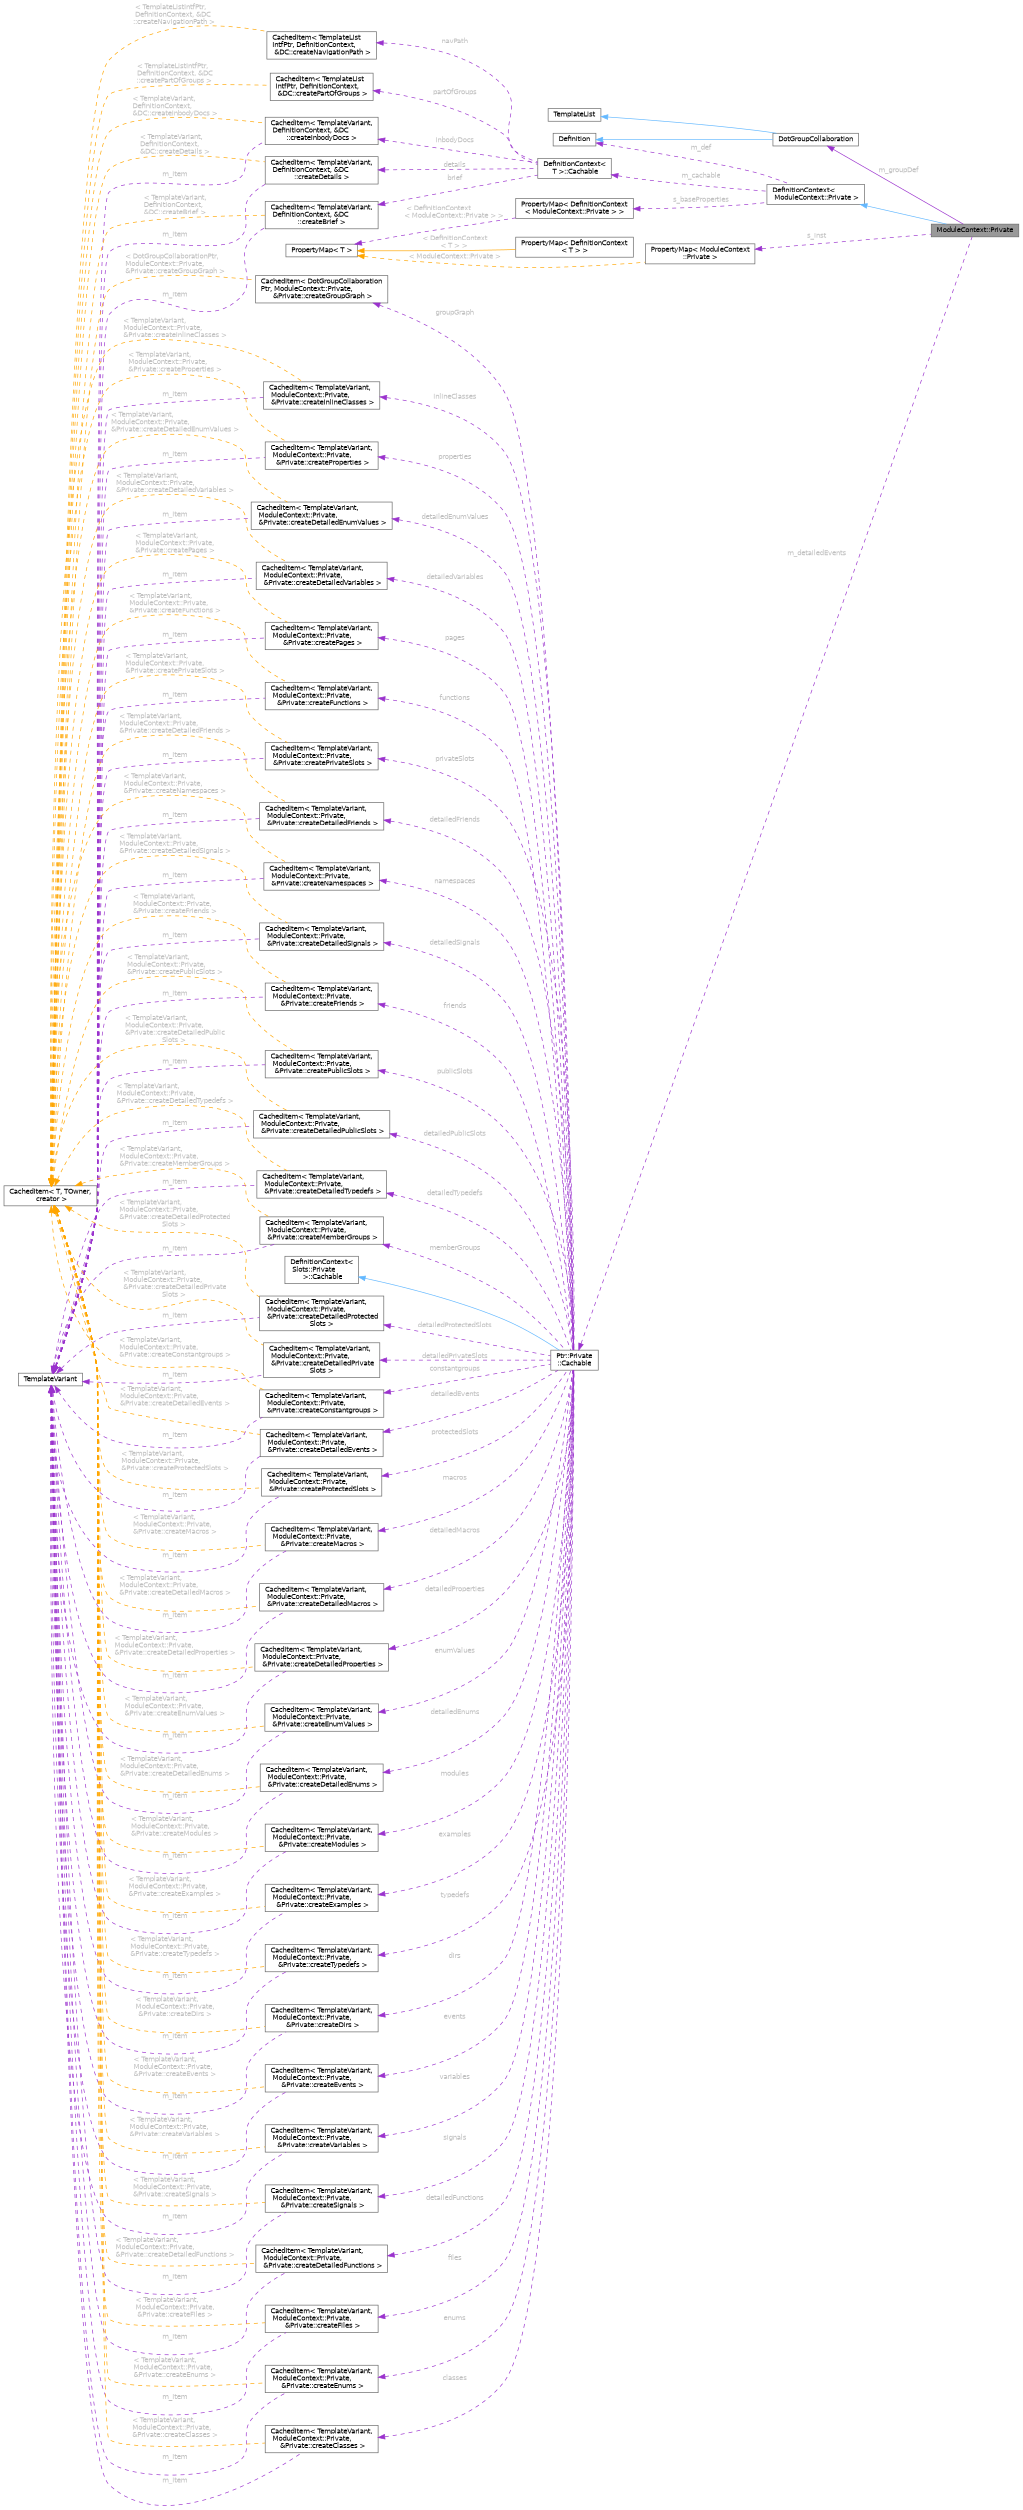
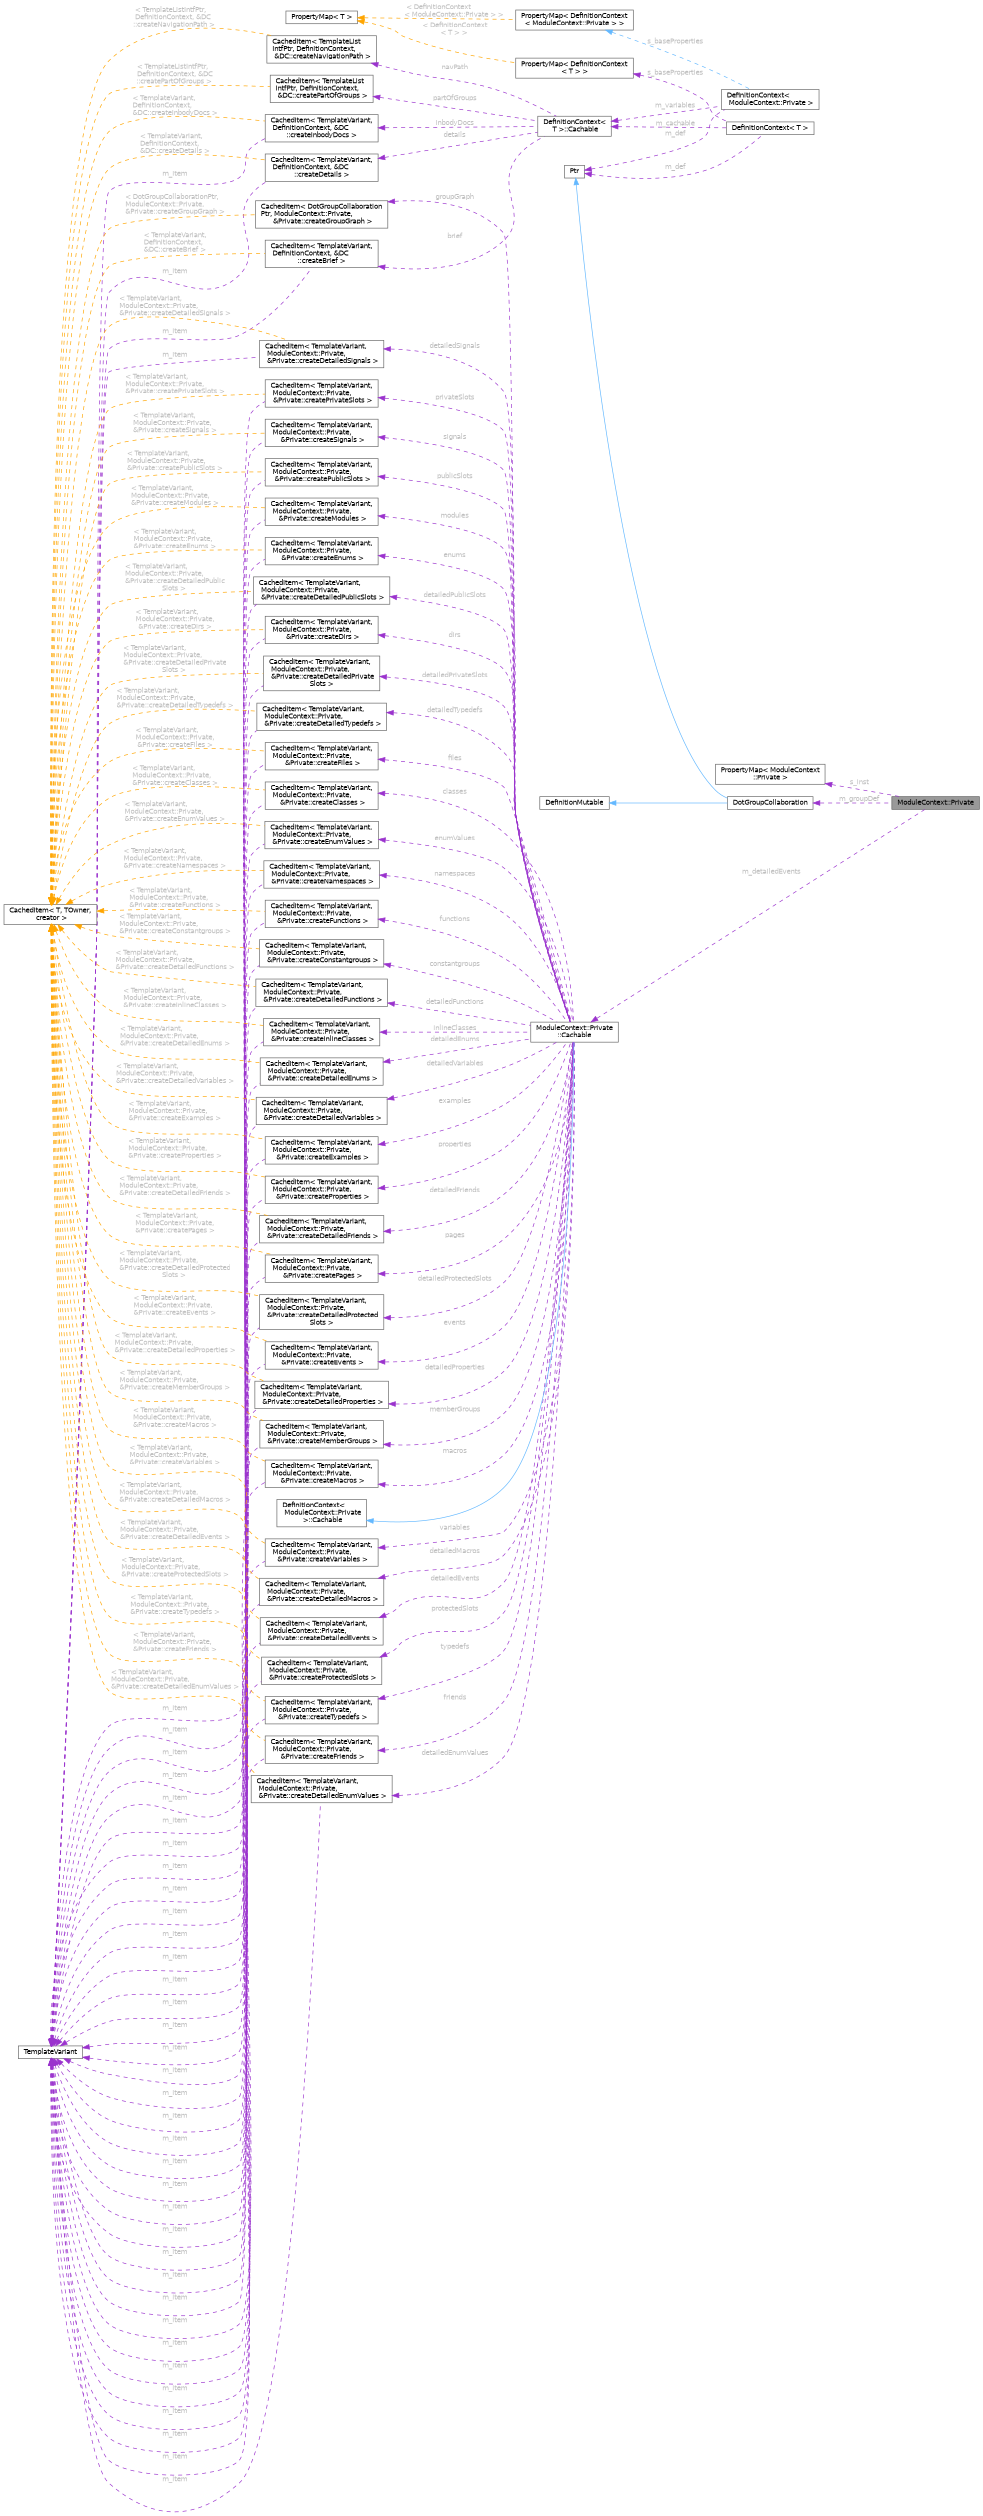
node "TemplateList": label "TemplateList" -> "DefinitionMutable"
node "DefinitionContext< T >": added
node "Definition": label "Definition" -> "Ptr"
edge "DefinitionContext< ModuleContext::Private >" -> "DefinitionContext< T >::Cachable": label " m_cachable" -> " m_variables"
edge "ModuleContext::Private" -> "DotGroupCollaboration": style solid -> dashed
edge "DefinitionContext< ModuleContext::Private >" -> "PropertyMap< DefinitionContext < ModuleContext::Private > >": color darkorchid3 -> steelblue1
edge "ModuleContext::Private" -> "DefinitionContext< ModuleContext::Private >": removed
edge "PropertyMap< DefinitionContext < ModuleContext::Private > >" -> "PropertyMap< T >": color darkorchid3 -> orange
edge "PropertyMap< DefinitionContext < T > >" -> "PropertyMap< T >": style solid -> dashed
edge "PropertyMap< ModuleContext ::Private >" -> "PropertyMap< T >": removed, label "< ModuleContext::Private >"
node "DefinitionContext< Slots::Private >::Cachable": label "DefinitionContext< Slots::Private >::Cachable" -> "DefinitionContext< ModuleContext::Private >::Cachable"
node "Ptr::Private ::Cachable": label "Ptr::Private ::Cachable" -> "ModuleContext::Private ::Cachable"
